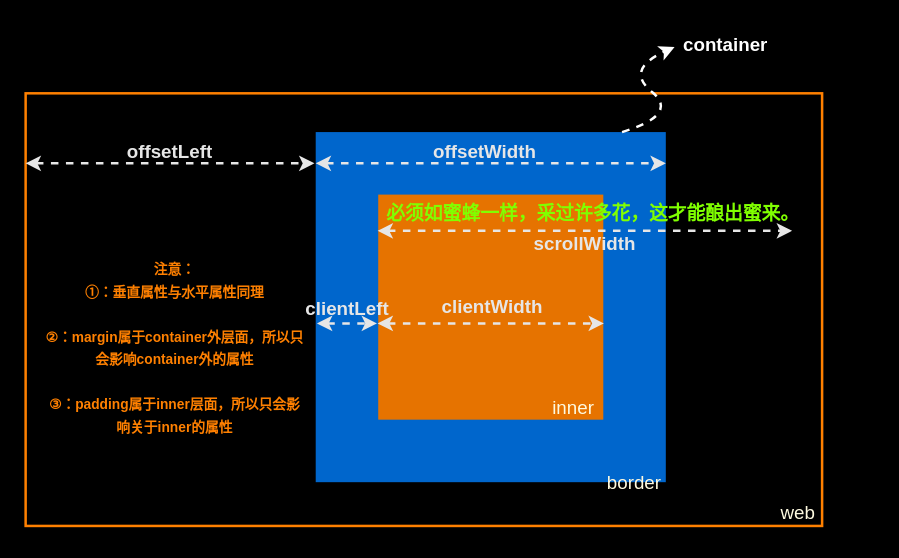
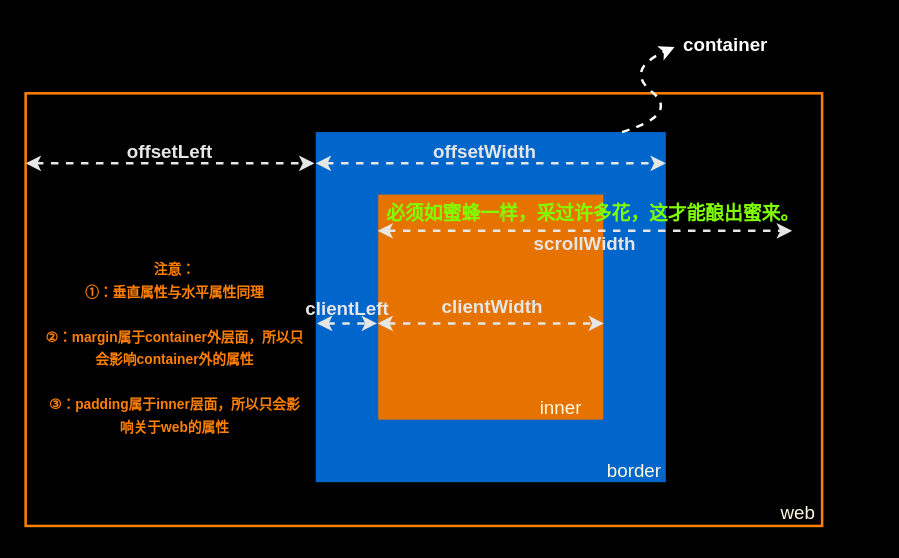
node "注意： ①：垂直属性与水平属性同理 ②：margin属于container外层面，所以只会影响container外的属性 ③：padding属于inner层面，所以只会影响关于inner的属性": label "注意： ①：垂直属性与水平属性同理 ②：margin属于container外层面，所以只会影响container外的属性 ③：padding属于inner层面，所以只会影响关于inner的属性" -> "注意： ①：垂直属性与水平属性同理 ②：margin属于container外层面，所以只会影响container外的属性 ③：padding属于inner层面，所以只会影响关于web的属性"
node "inner": moved (559, 407) -> (547, 407)
node "border": moved (634, 482) -> (634, 469)
